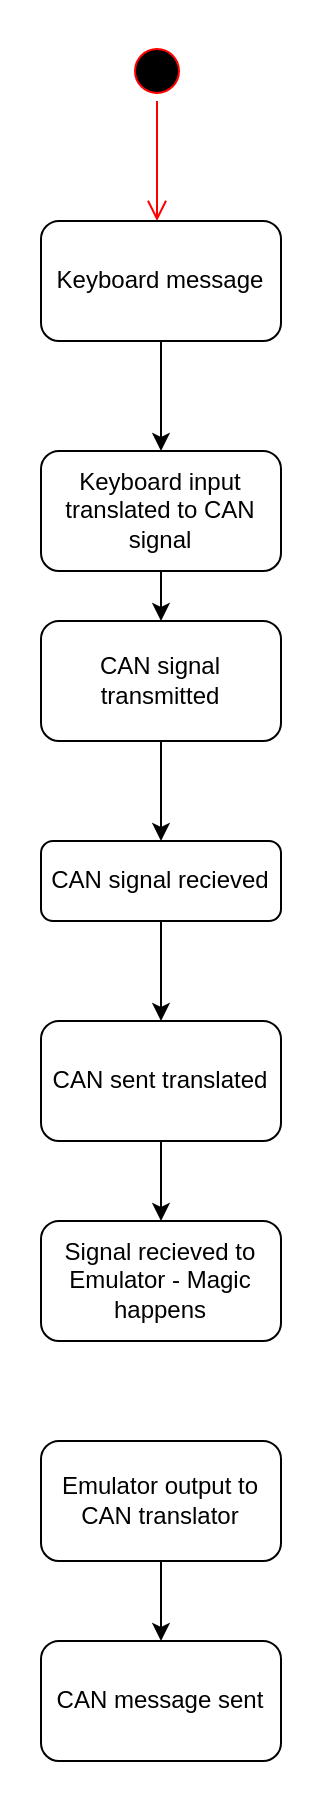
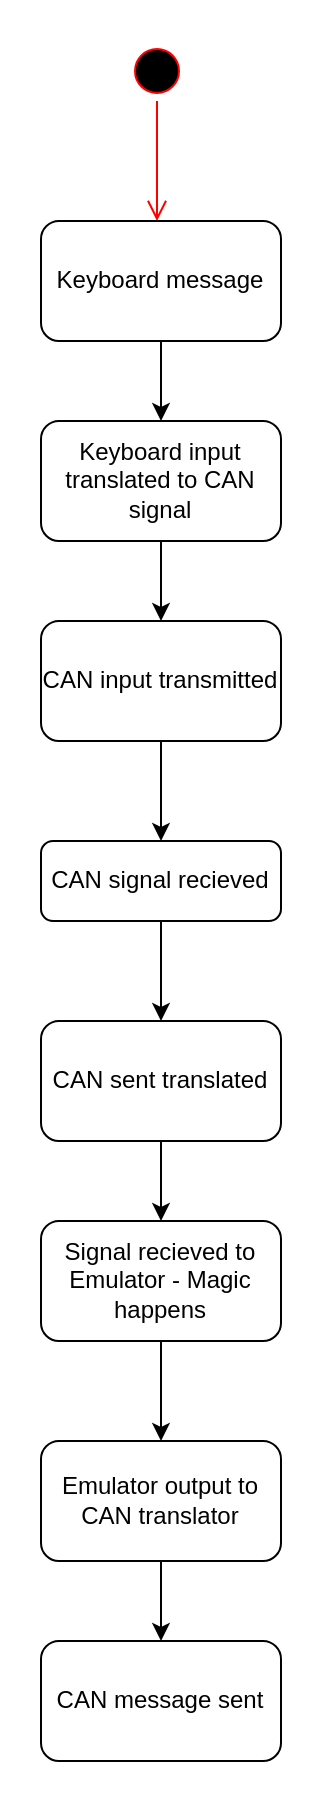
node "Keyboard input translated to CAN signal": moved (161, 511) -> (161, 481)
node "CAN signal transmitted": label "CAN signal transmitted" -> "CAN input transmitted"
edge "Signal recieved to Emulator - Magic happens" -> "Emulator output to CAN translator": added
